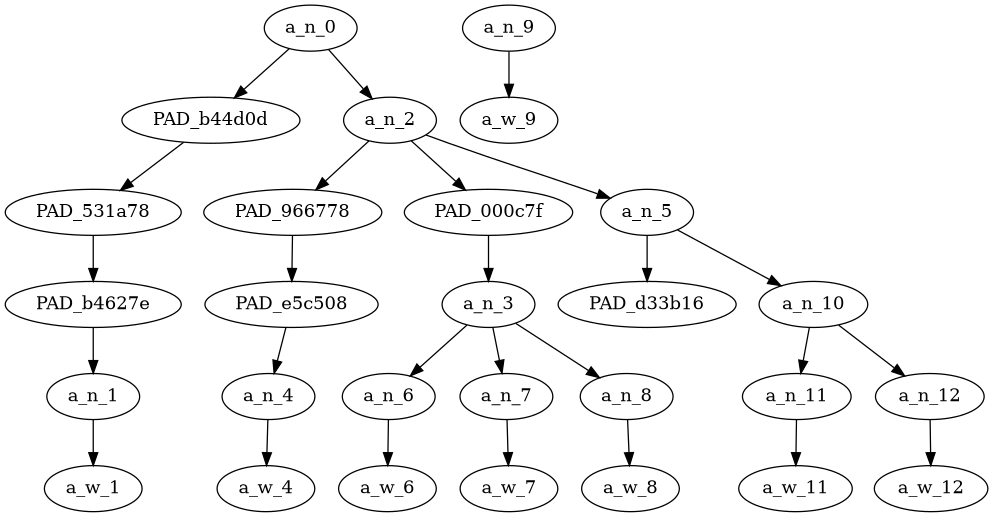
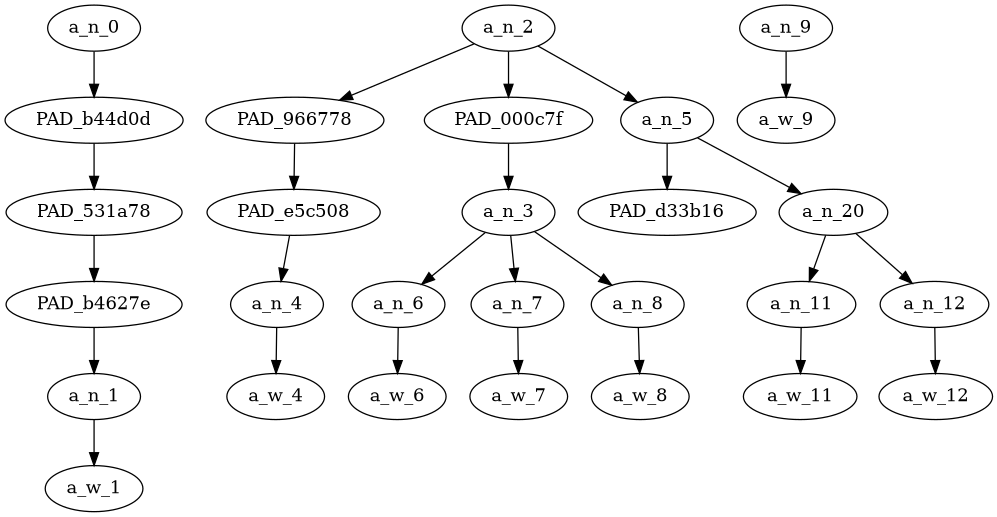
edge "a_n_0" -> "a_n_2": removed
node "a_n_10": label "a_n_10" -> "a_n_20"
